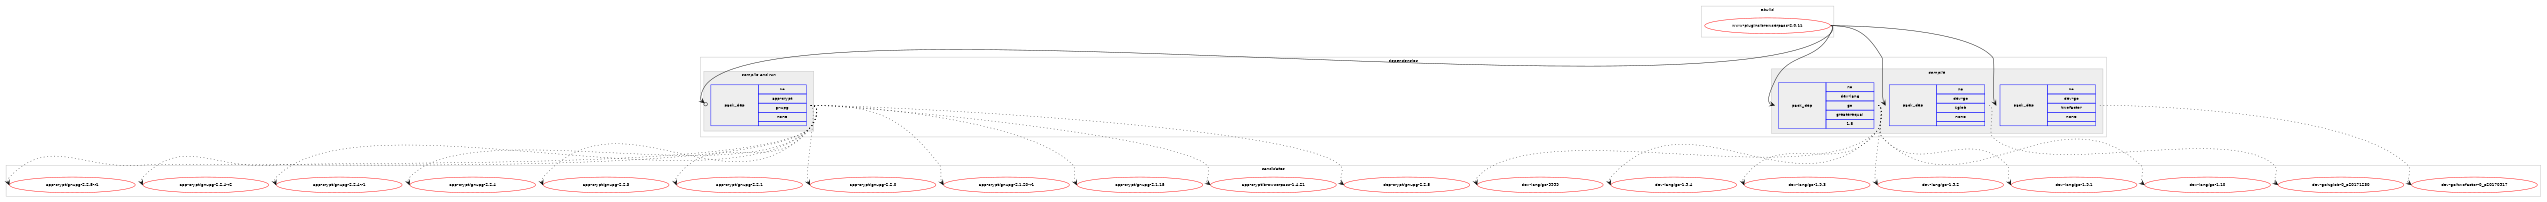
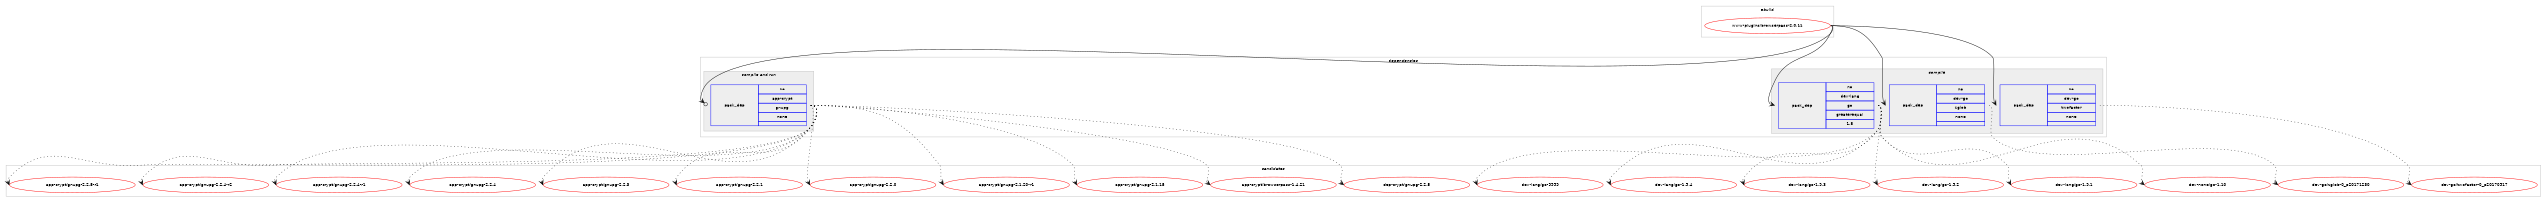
node "dev-lang/go-1.10": label "dev-lang/go-1.10" -> "dev-none/go-1.10"
